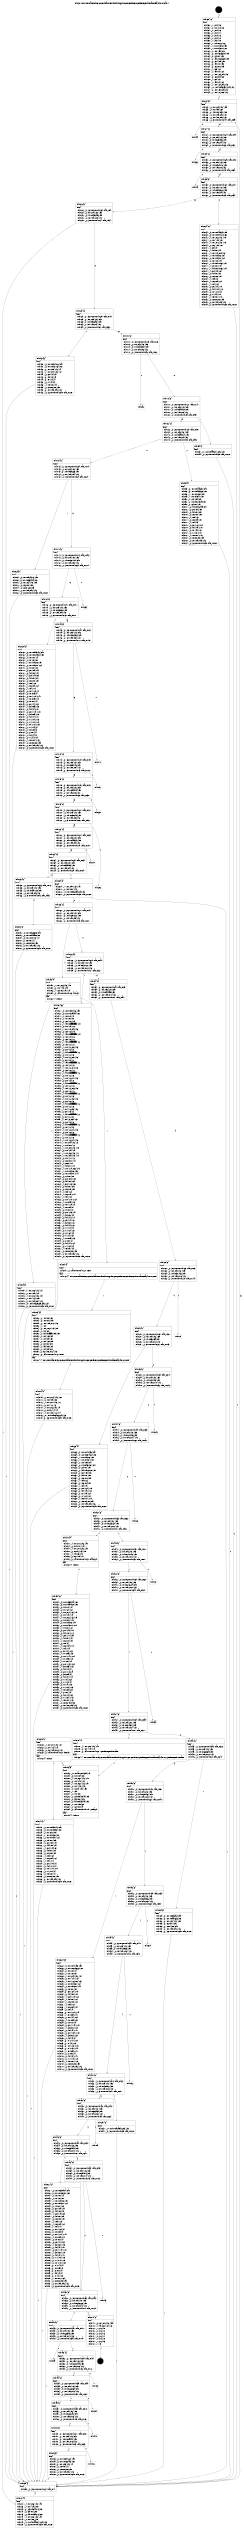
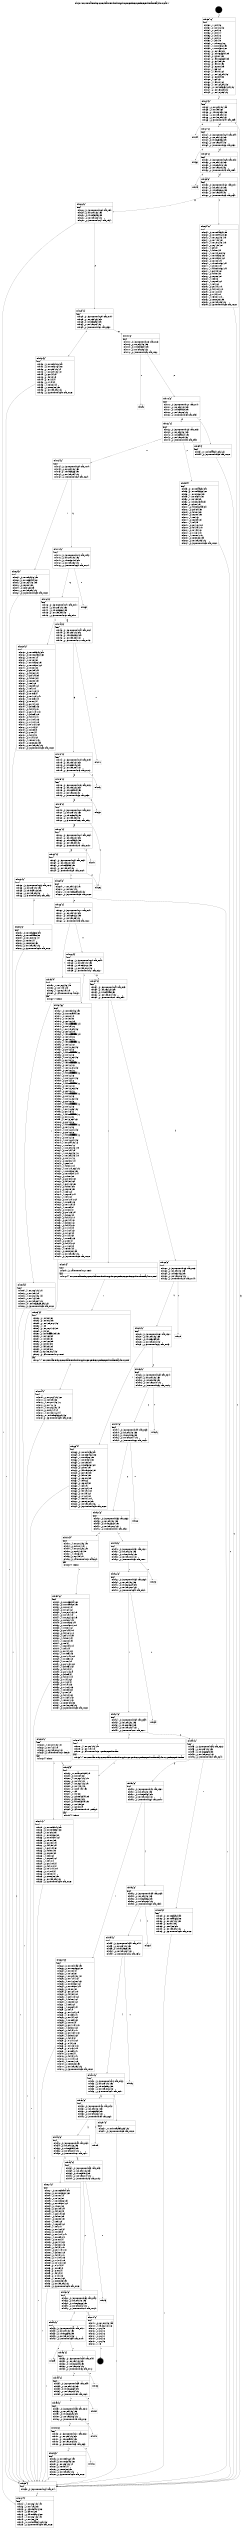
edge "0x401834 [28]" -> "0x401850 [28]": now "0x401834 [28]" -> "0x4022e3"
edge "0x401dfc [19]" -> "0x4020d1 [5]": now "0x4018a4 [28]" -> "0x4020d1 [5]"
edge "0x402134 [42]" -> "0x4028ae [5]": reversed
